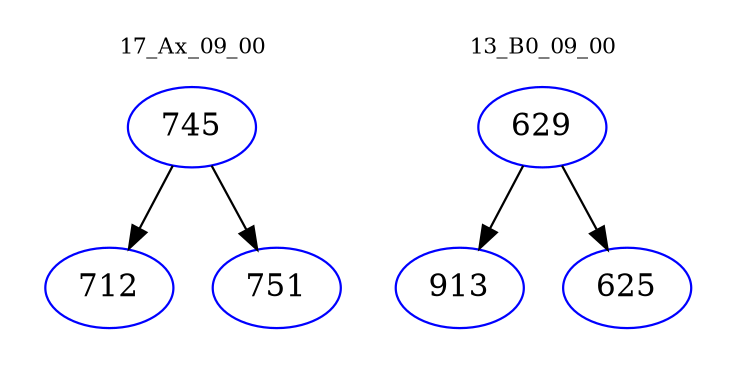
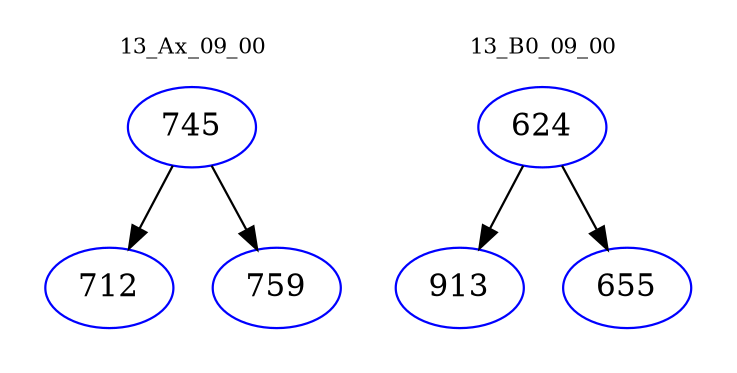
cluster "17_Ax_09_00": label "17_Ax_09_00" -> "13_Ax_09_00"
node "629": label "629" -> "624"
node "751": label "751" -> "759"
node "625": label "625" -> "655"
